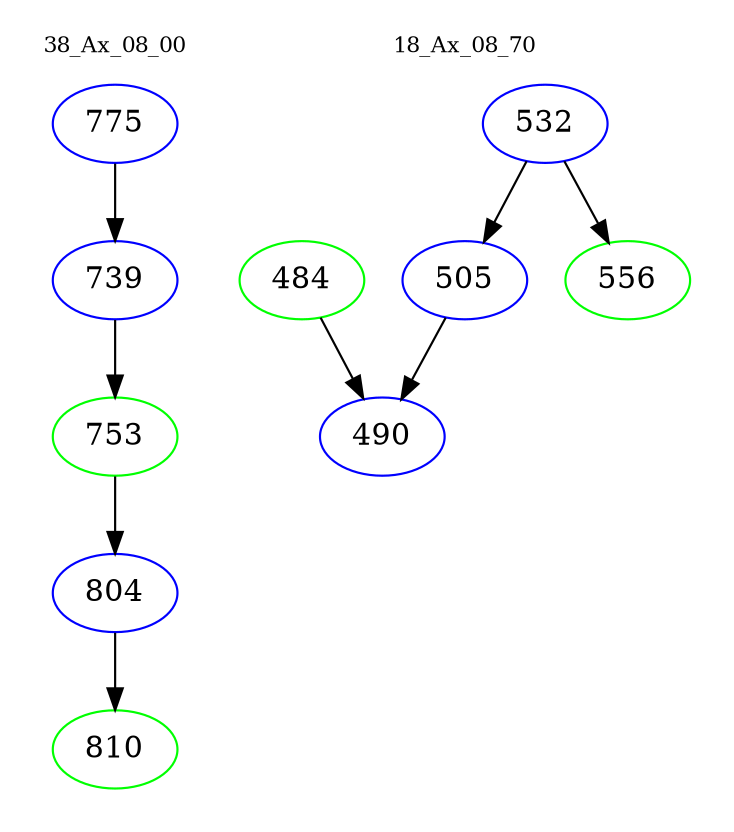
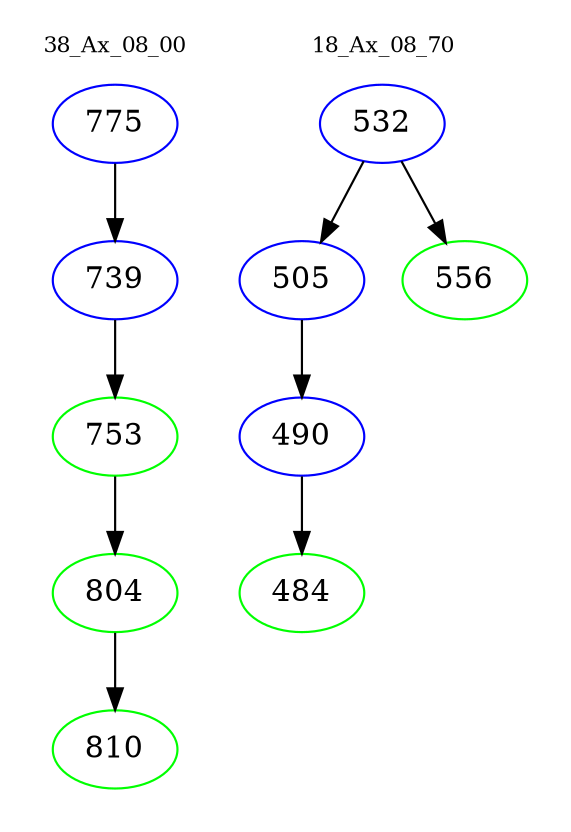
edge "484" -> "490": reversed
node "804": color blue -> green
